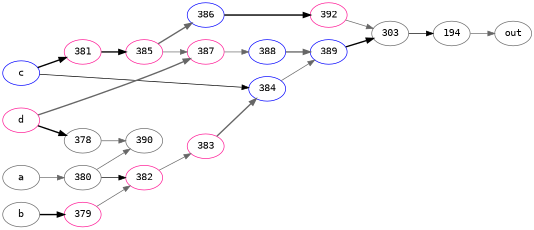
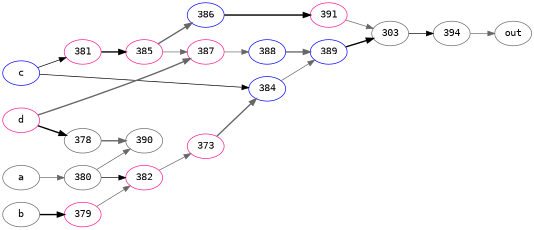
node "392": label "392" -> "391"
node "194": label "194" -> "394"
edge "c" -> "381": style bold -> solid
edge "378" -> "390": style solid -> bold
node "383": label "383" -> "373"
